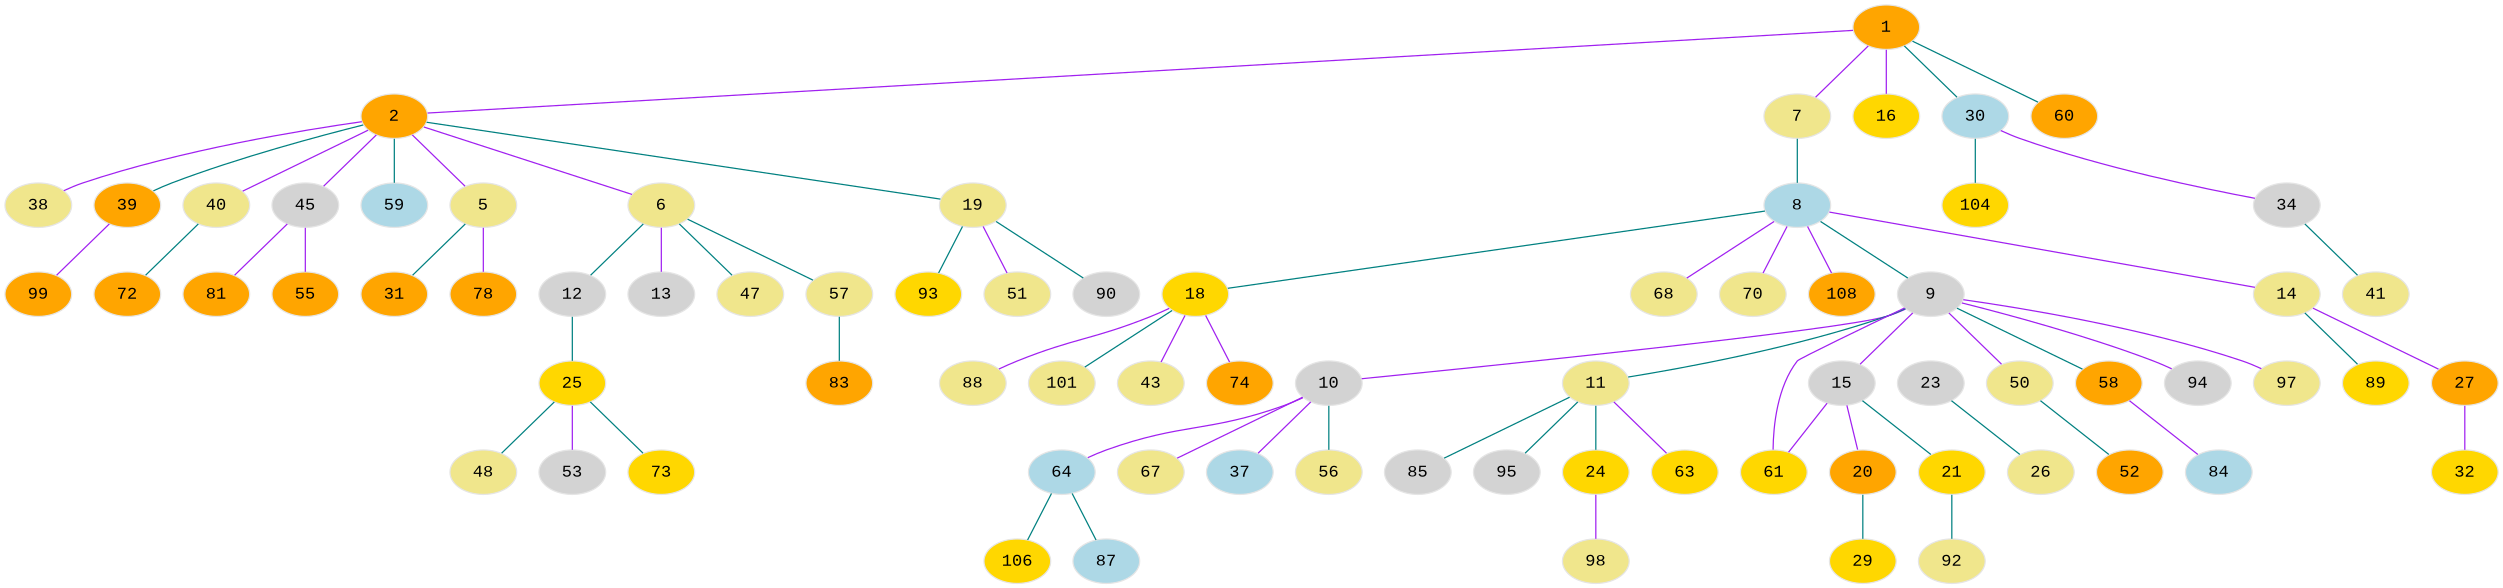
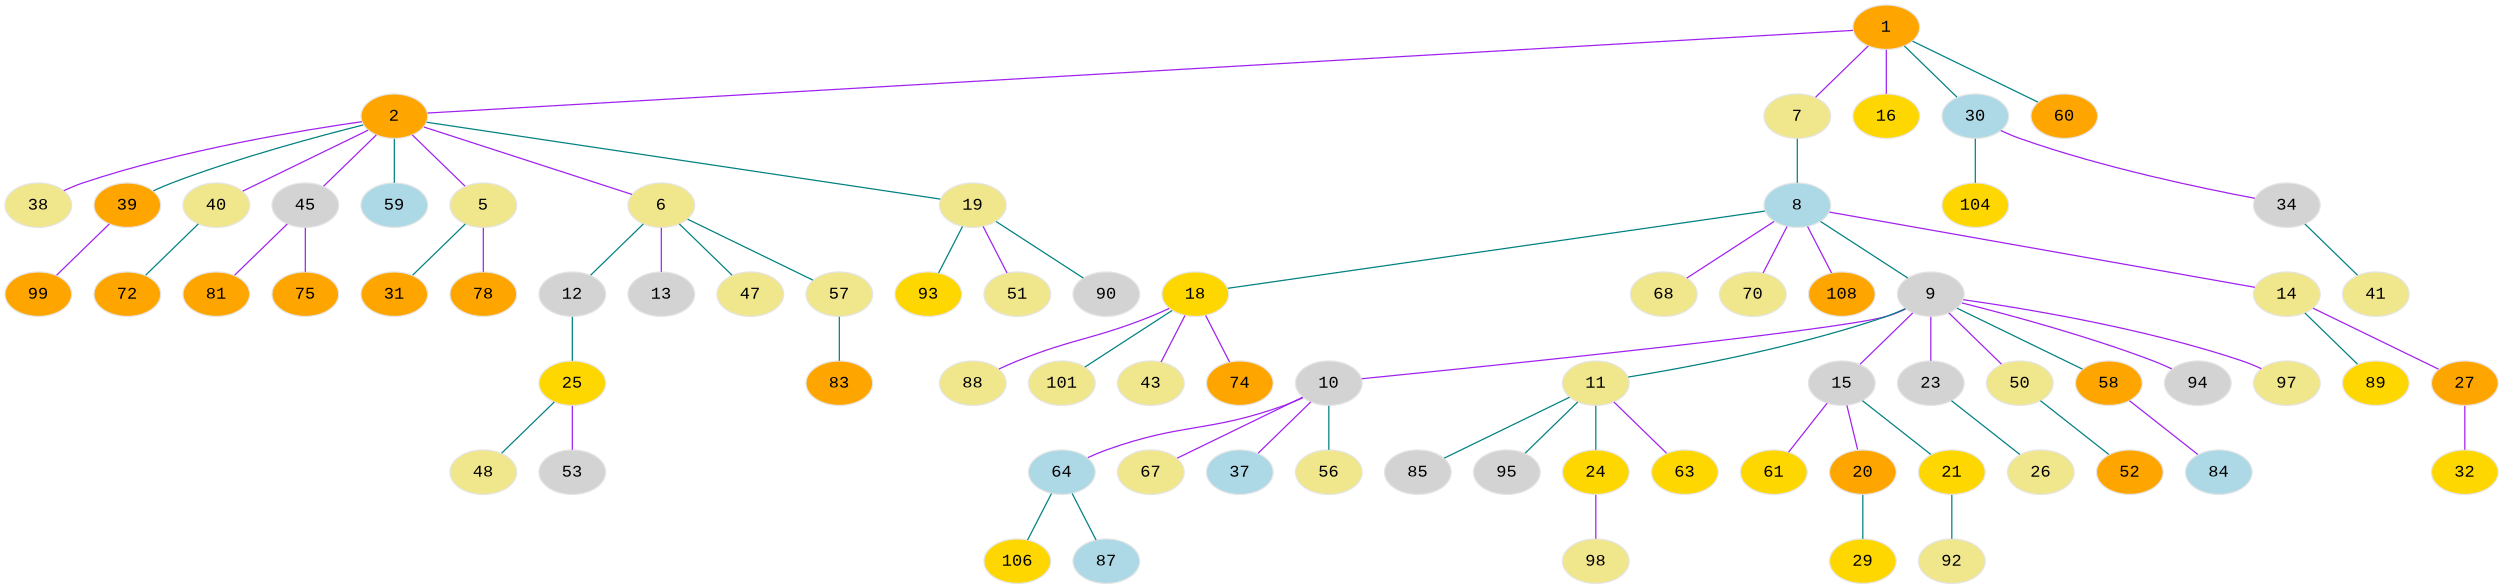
node "55": label "55" -> "75"
edge "9" -- "61": now "9" -- "23"
node "73": removed
